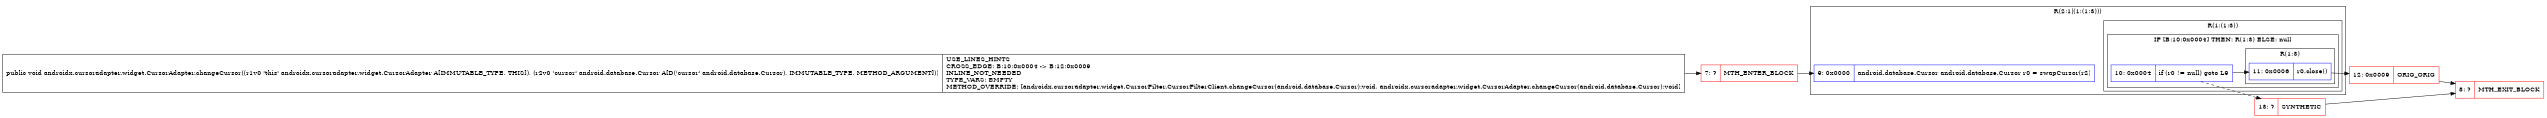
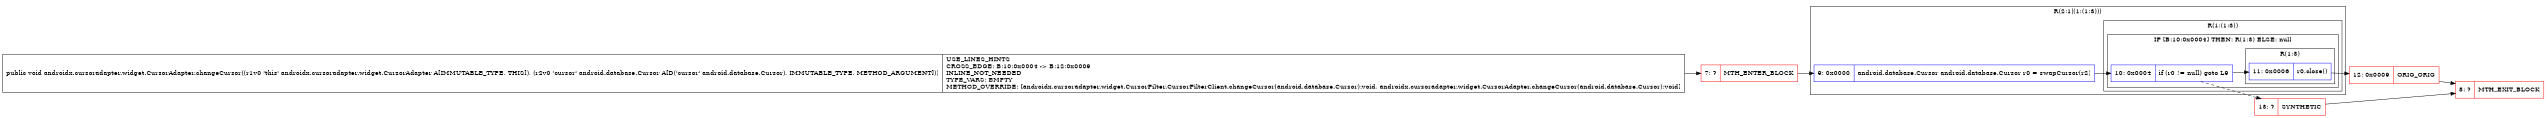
edge "9: 0x0000" -> "10: 0x0004": added
